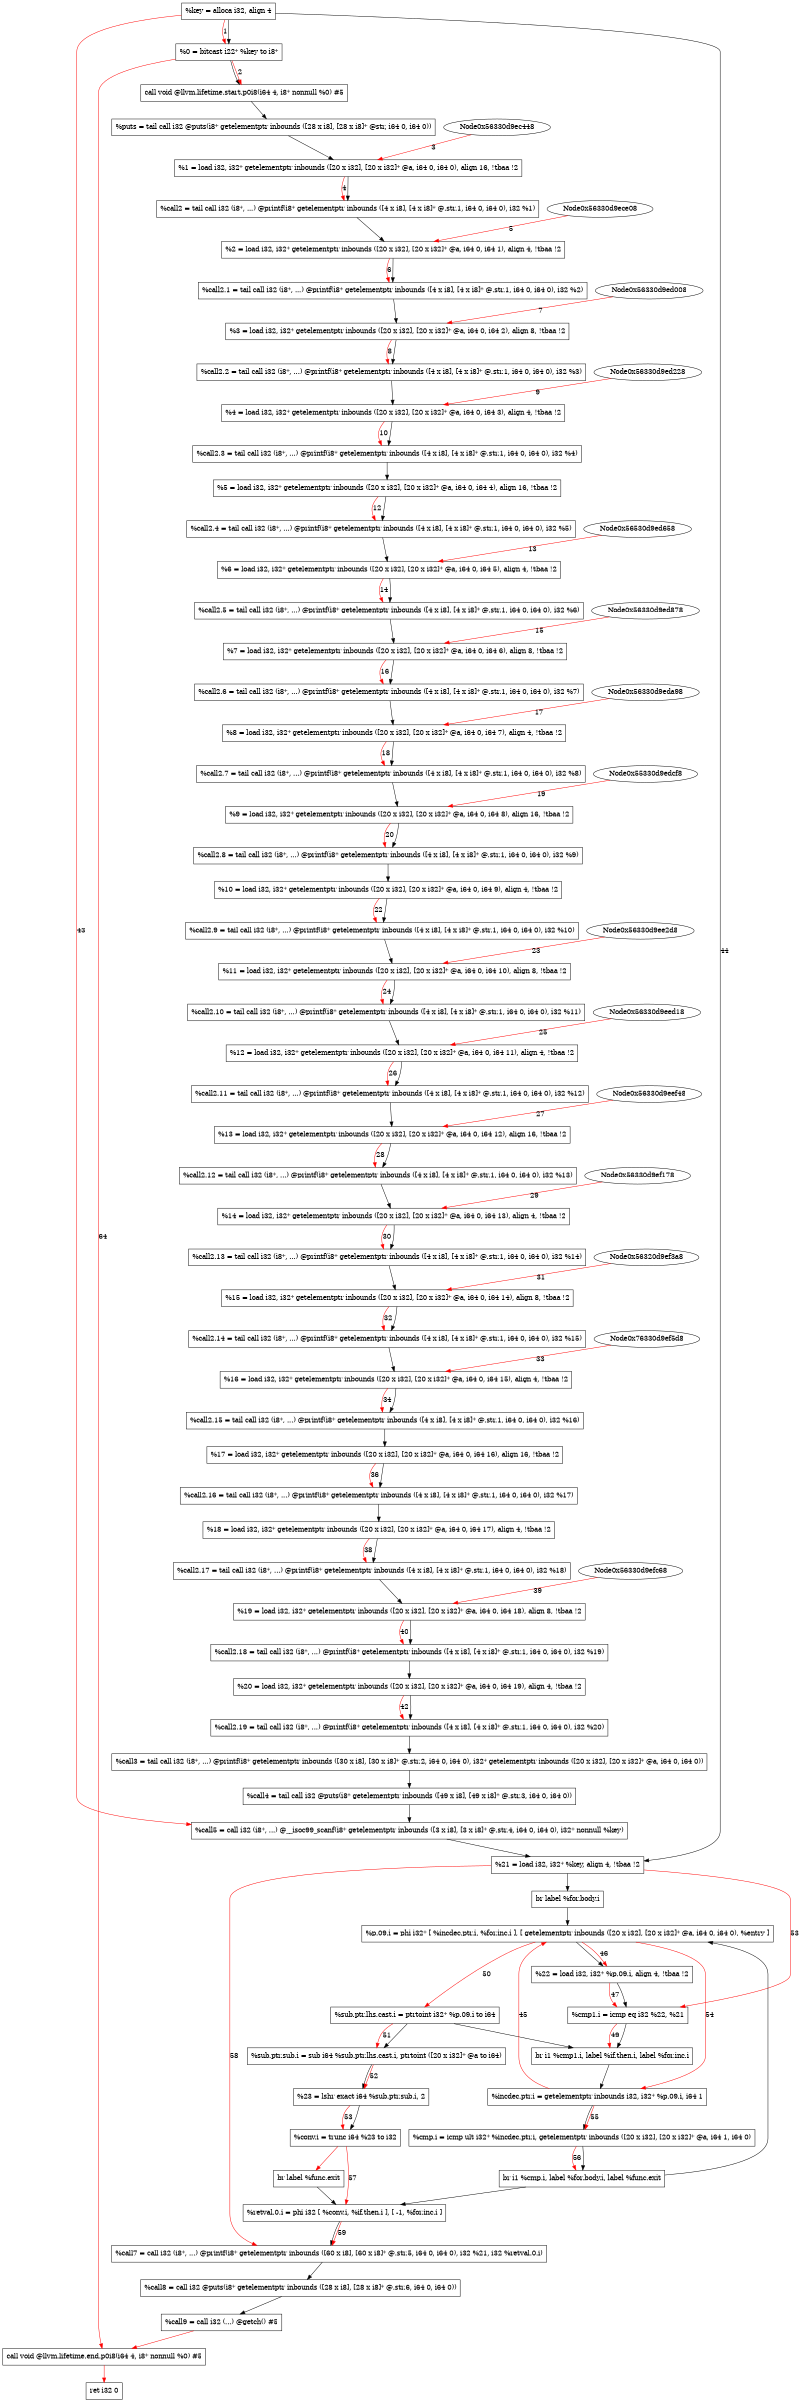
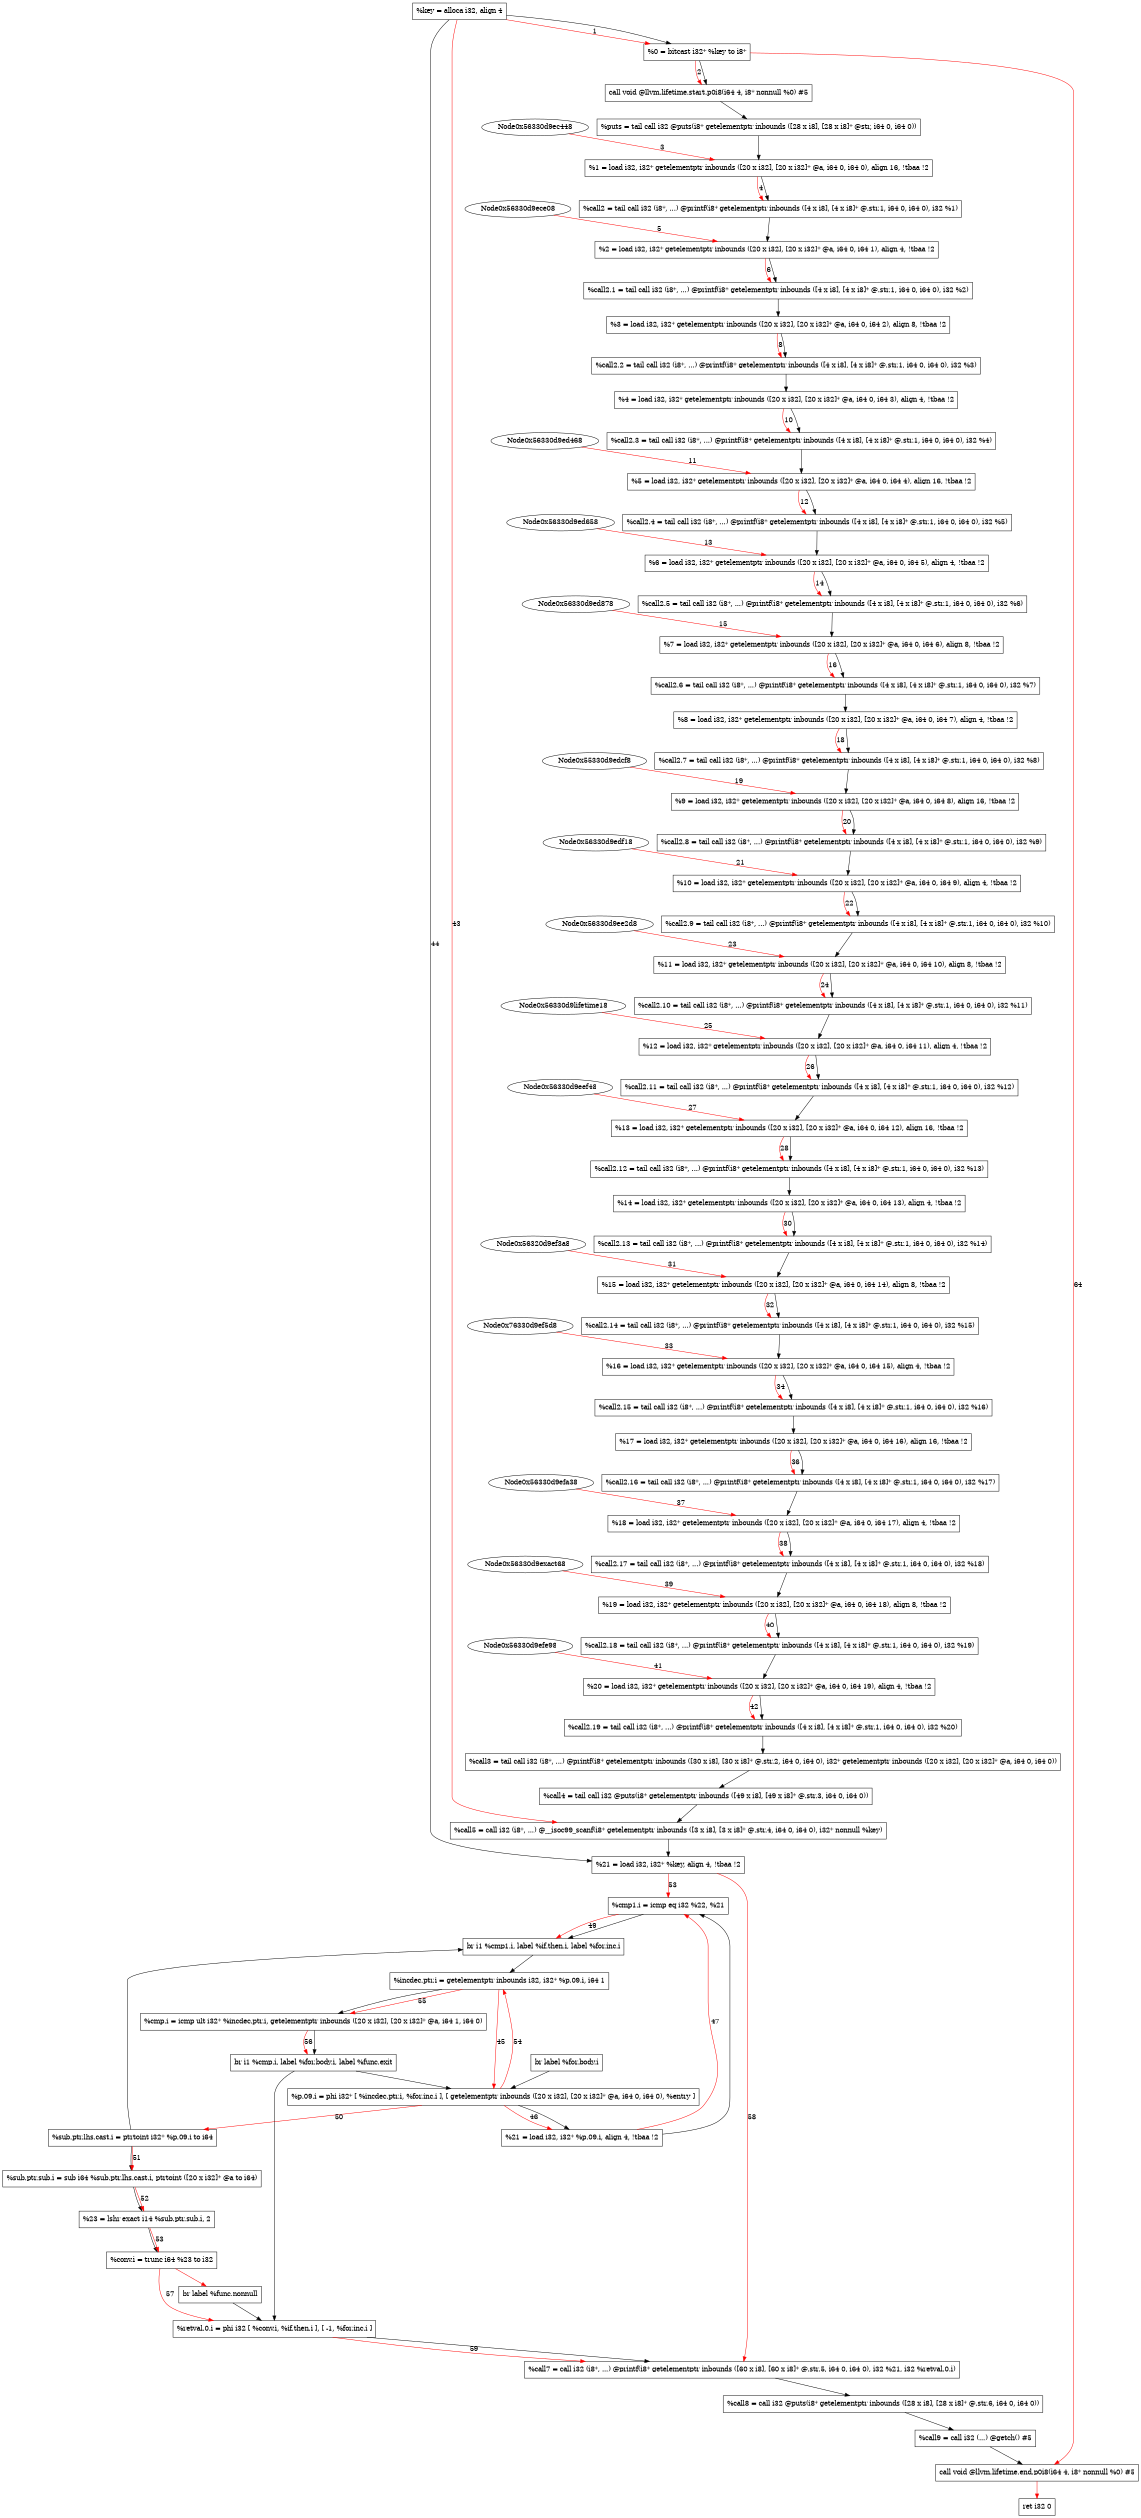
node "%0 = bitcast i22* %key to i8*": label "%0 = bitcast i22* %key to i8*" -> "%0 = bitcast i32* %key to i8*"
node "Node0x56330d9ed008": removed
node "Node0x56330d9ed228": removed
node "Node0x56330d9ed468": added
node "Node0x56530d9ed658": label "Node0x56530d9ed658" -> "Node0x56330d9ed658"
node "Node0x56330d9eda98": removed
node "Node0x56330d9edf18": added
node "Node0x56330d9eed18": label "Node0x56330d9eed18" -> "Node0x56330d9lifetime18"
node "Node0x56330d9ef178": removed
node "Node0x56330d9efa38": added
node "Node0x56330d9efc68": label "Node0x56330d9efc68" -> "Node0x56330d9exact68"
node "Node0x56330d9efe98": added
edge "%21 = load i32, i32* %key, align 4, !tbaa !2" -> "br label %for.body.i": removed
node "%22 = load i32, i32* %p.09.i, align 4, !tbaa !2": label "%22 = load i32, i32* %p.09.i, align 4, !tbaa !2" -> "%21 = load i32, i32* %p.09.i, align 4, !tbaa !2"
node "%23 = lshr exact i64 %sub.ptr.sub.i, 2": label "%23 = lshr exact i64 %sub.ptr.sub.i, 2" -> "%23 = lshr exact i14 %sub.ptr.sub.i, 2"
node "br label %func.exit": label "br label %func.exit" -> "br label %func.nonnull"
edge "%call9 = call i32 (...) @getch() #5" -> "call void @llvm.lifetime.end.p0i8(i64 4, i8* nonnull %0) #5": color red -> black
